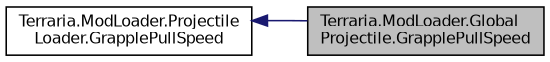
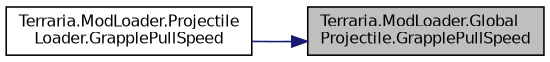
edge "Terraria.ModLoader.Global Projectile.GrapplePullSpeed" -> "Terraria.ModLoader.Projectile Loader.GrapplePullSpeed": reversed
